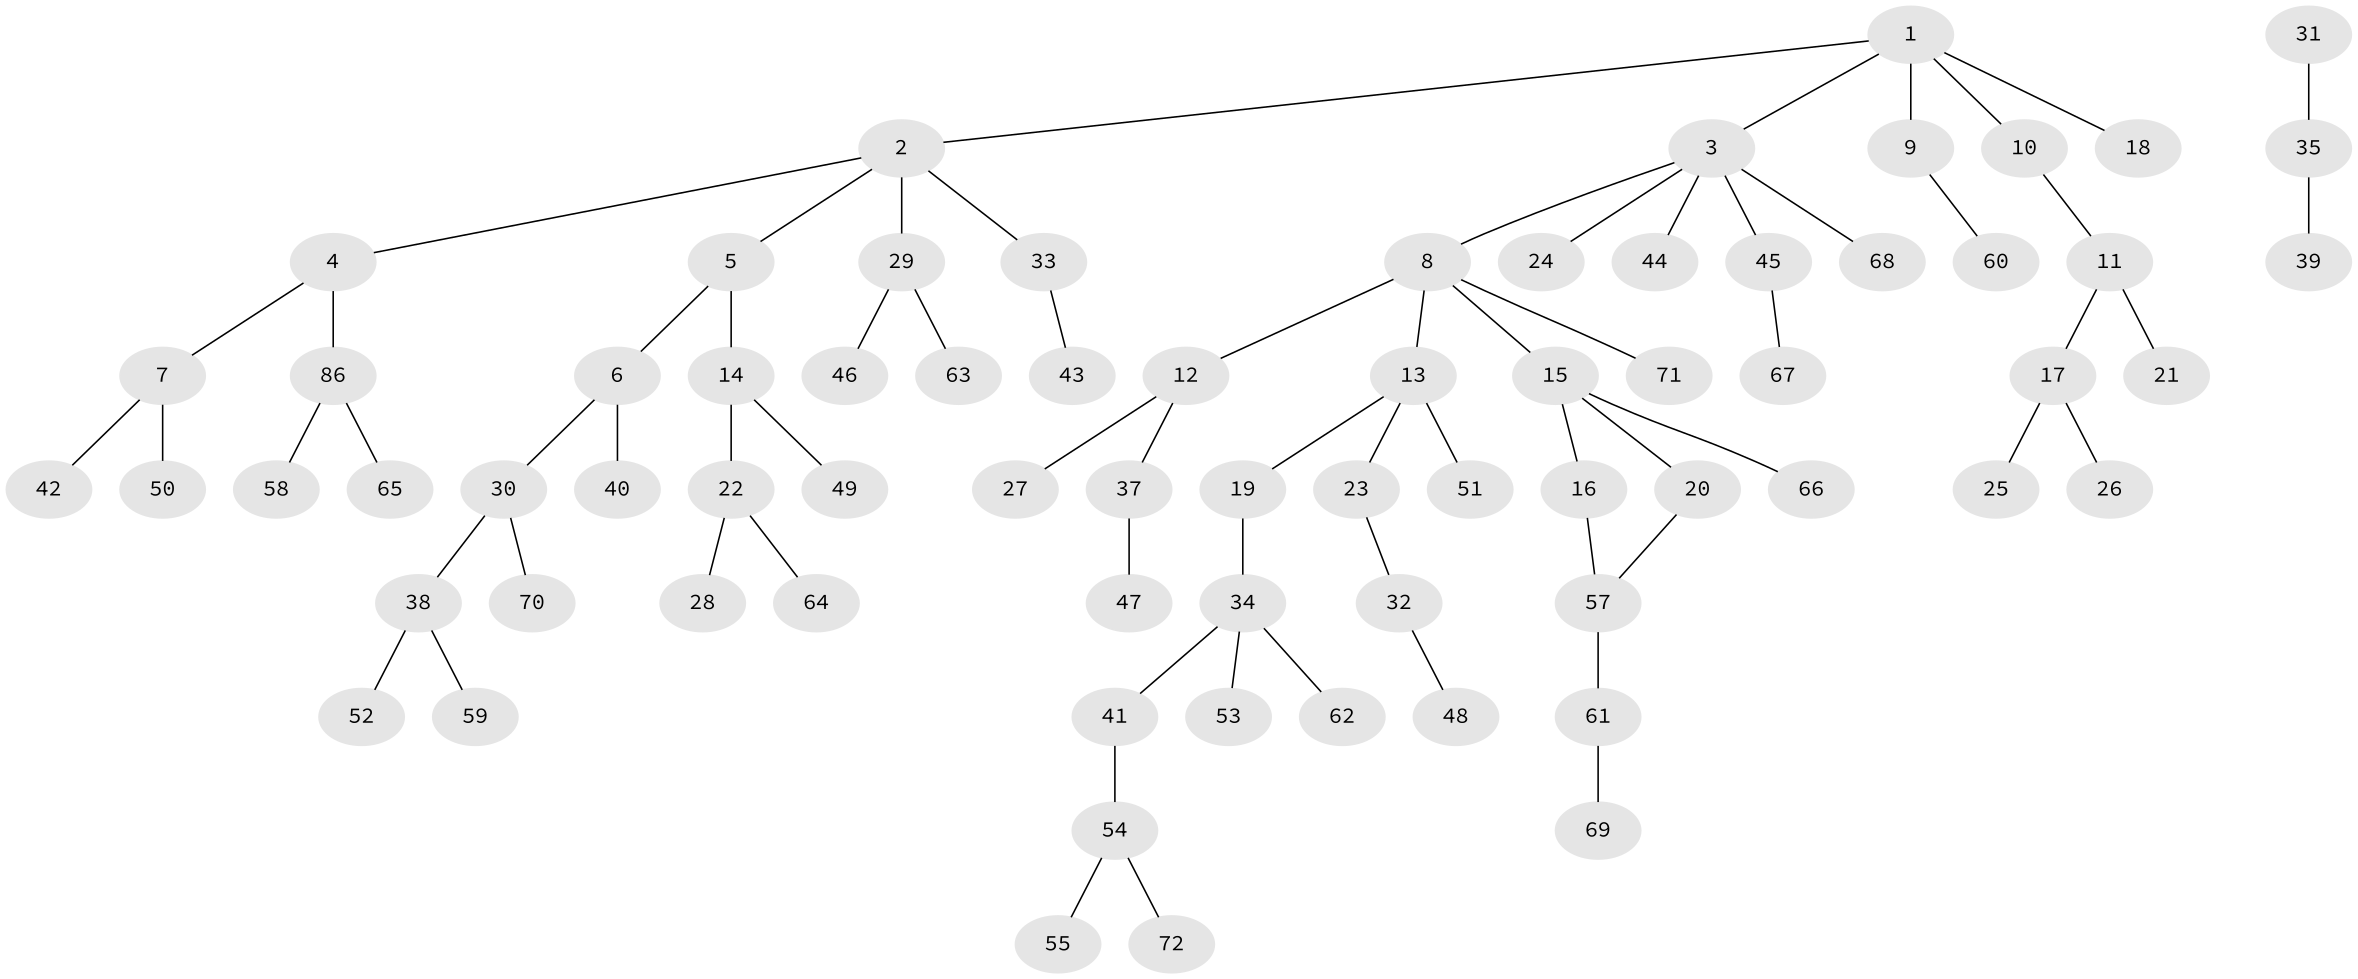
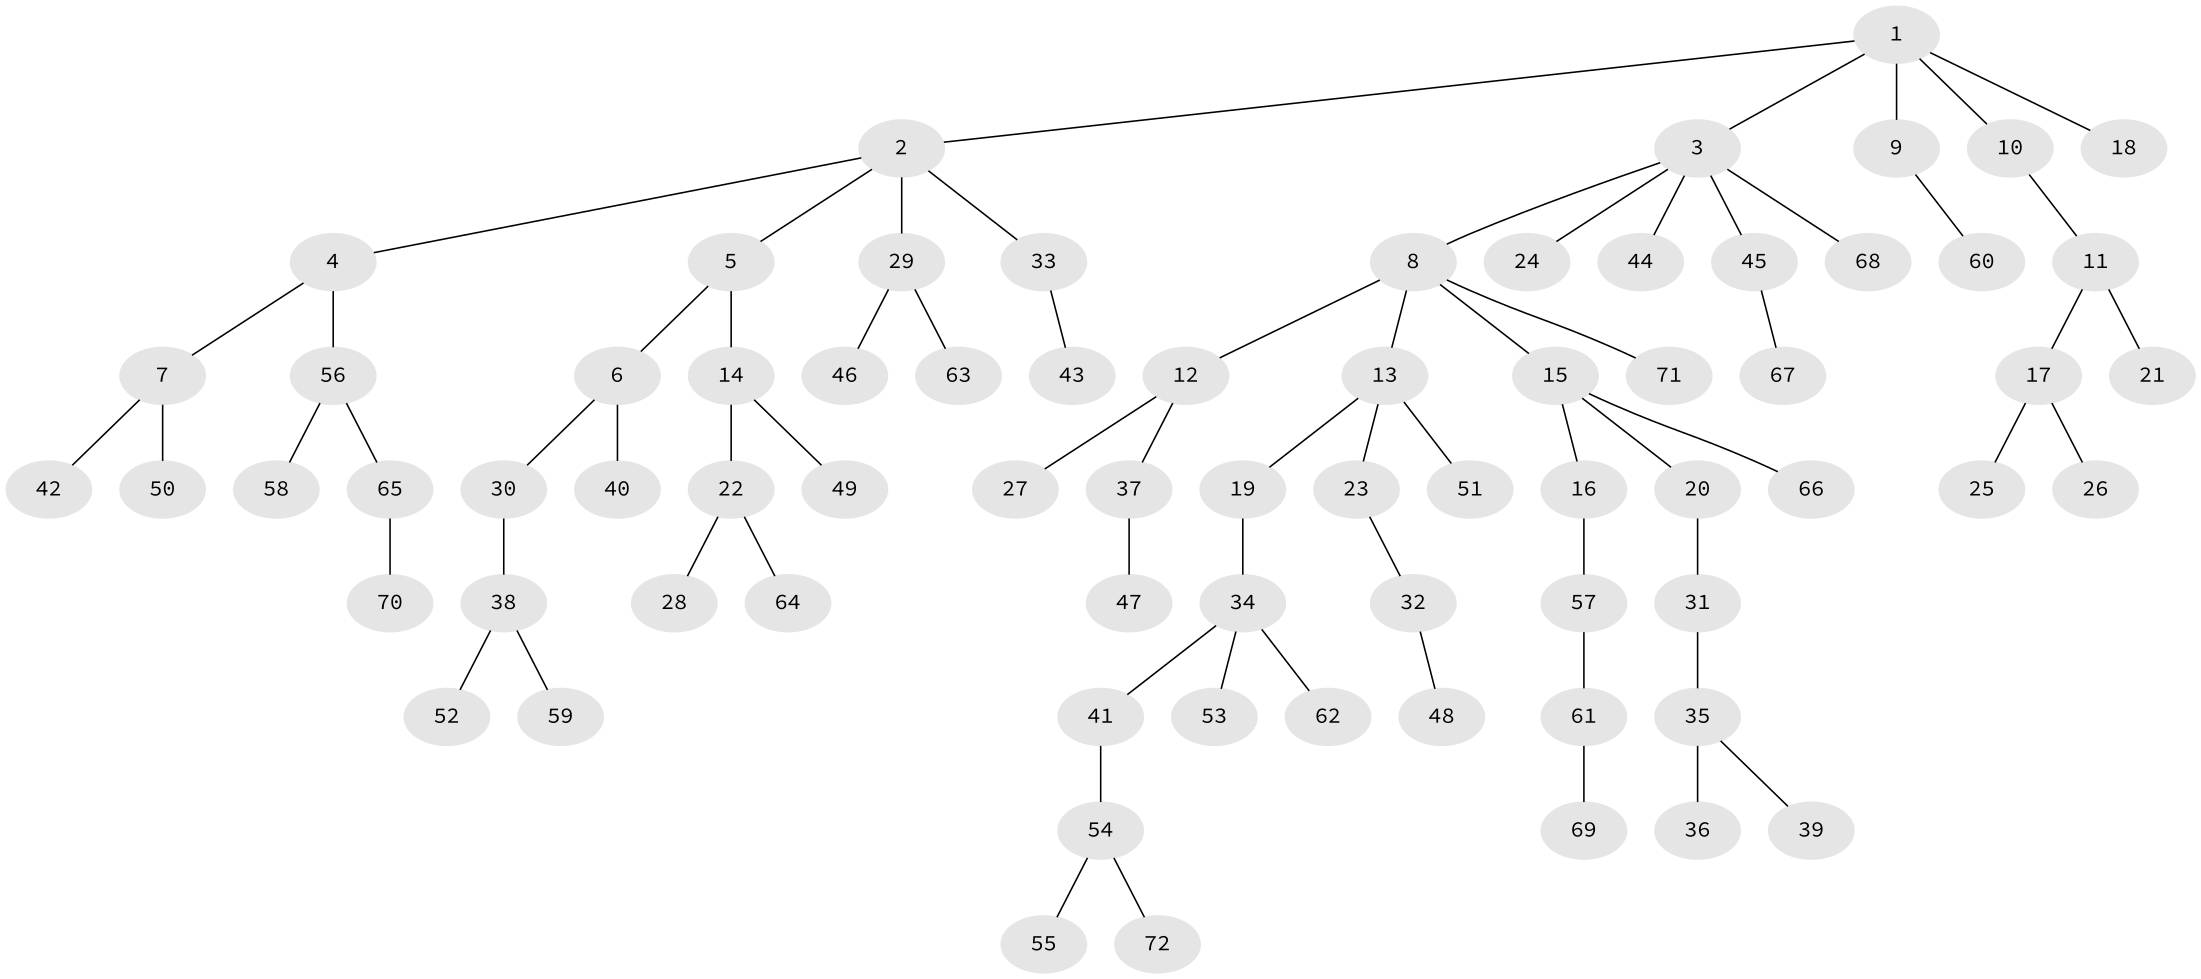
node "86": label "86" -> "56"
edge "20" -- "57": now "20" -- "31"
edge "30" -- "70": now "65" -- "70"
node "36": added
